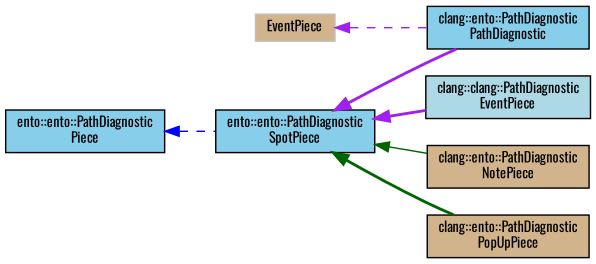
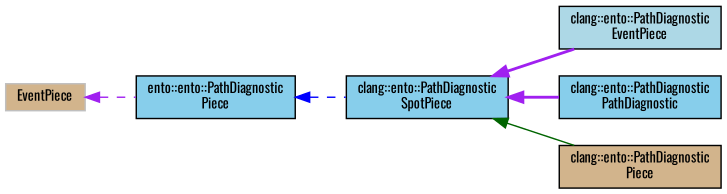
edge "clang::ento::PathDiagnostic PathDiagnostic" -> "EventPiece": now "ento::ento::PathDiagnostic Piece" -> "EventPiece"
node "clang::clang::PathDiagnostic EventPiece": label "clang::clang::PathDiagnostic EventPiece" -> "clang::ento::PathDiagnostic EventPiece"
node "ento::ento::PathDiagnostic SpotPiece": label "ento::ento::PathDiagnostic SpotPiece" -> "clang::ento::PathDiagnostic SpotPiece"
node "clang::ento::PathDiagnostic NotePiece": label "clang::ento::PathDiagnostic NotePiece" -> "clang::ento::PathDiagnostic Piece"
node "clang::ento::PathDiagnostic PopUpPiece": removed
